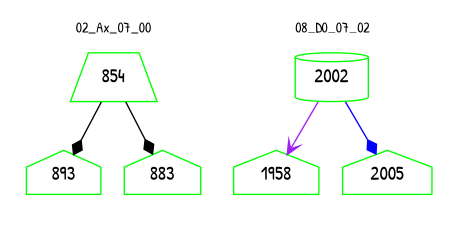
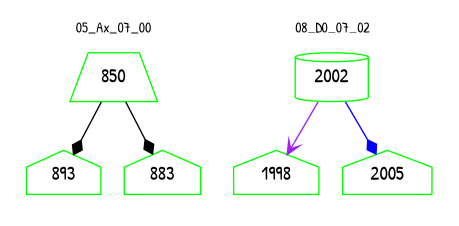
cluster "02_Ax_07_00": label "02_Ax_07_00" -> "05_Ax_07_00"
node "854": label "854" -> "850"
node "1958": label "1958" -> "1998"
